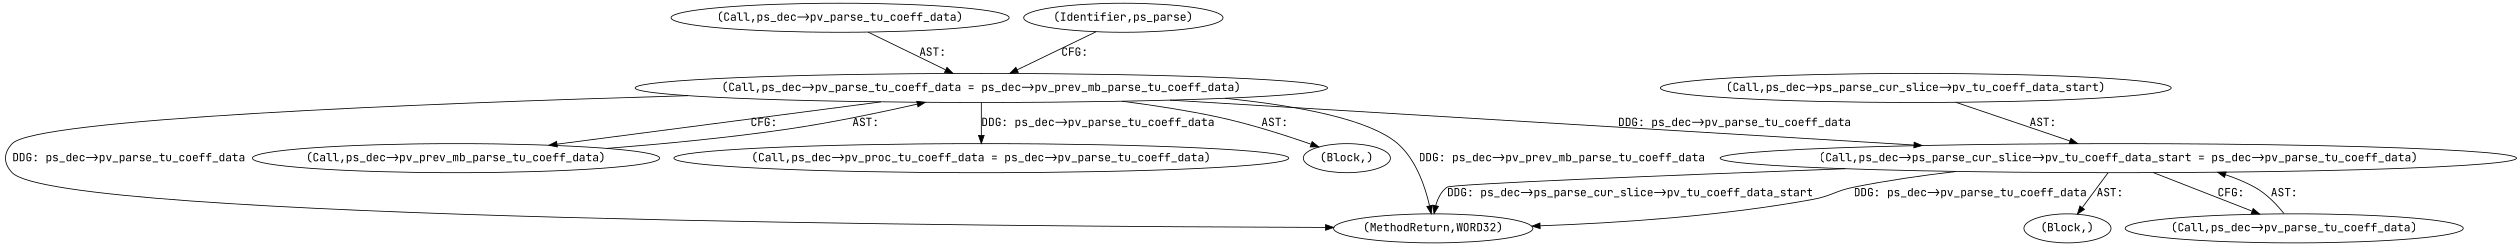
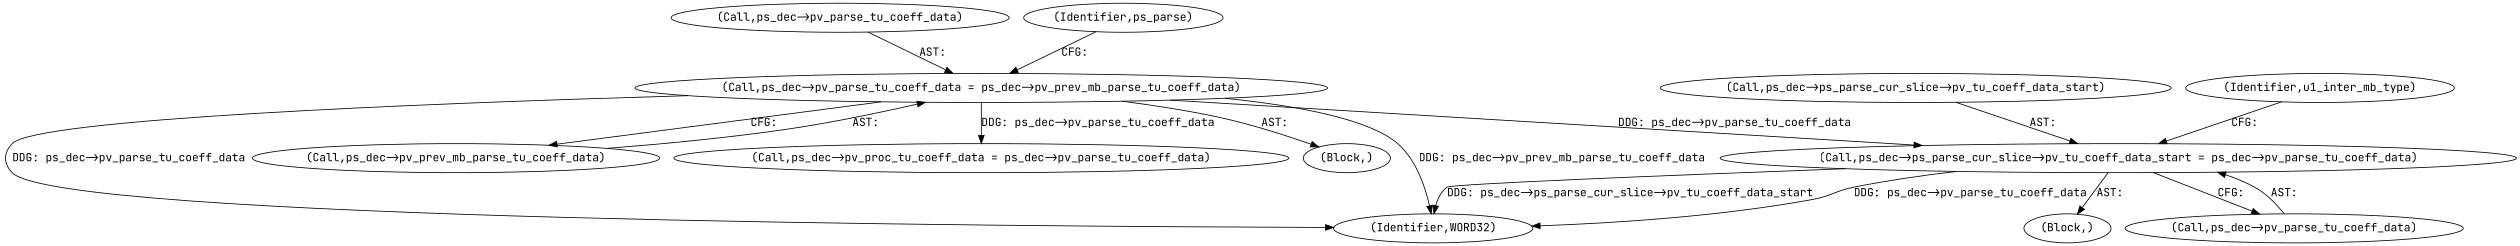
node "(Identifier,u1_inter_mb_type)": added
node "(MethodReturn,WORD32)": label "(MethodReturn,WORD32)" -> "(Identifier,WORD32)"
